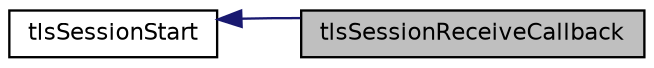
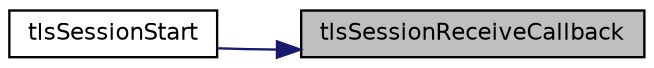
edge "tlsSessionReceiveCallback" -> "tlsSessionStart": reversed
